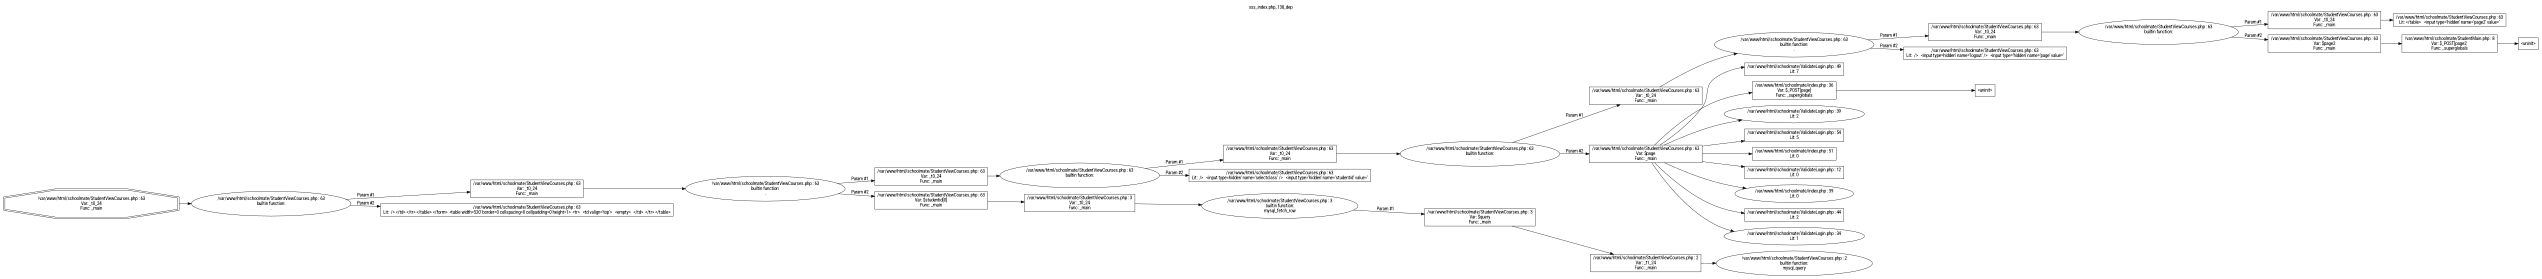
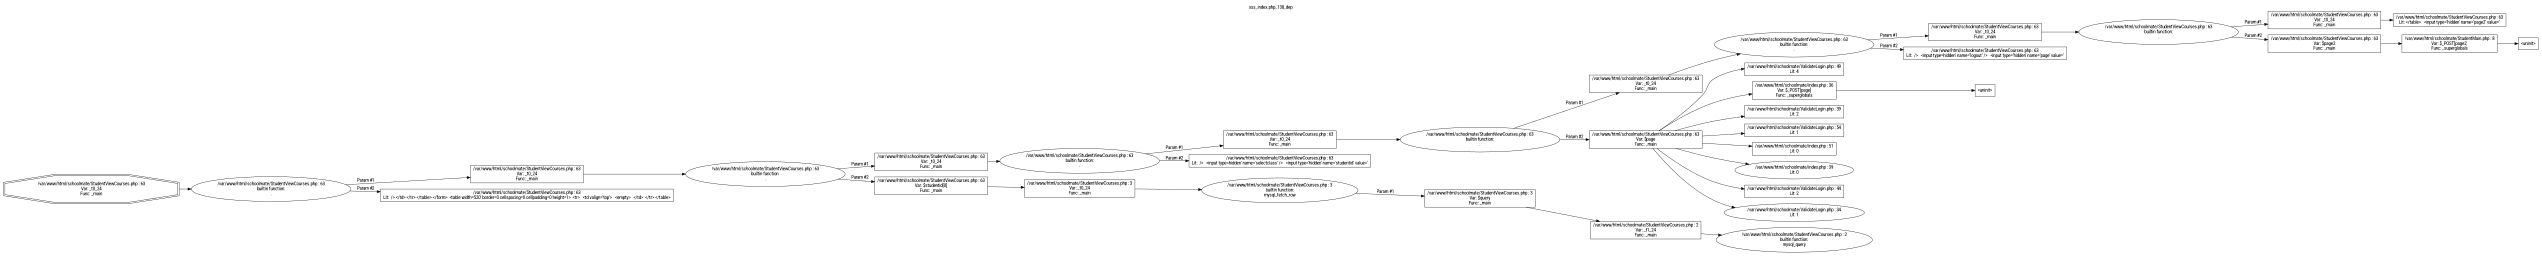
node "/var/www/html/schoolmate/ValidateLogin.php : 49 Lit: 7": label "/var/www/html/schoolmate/ValidateLogin.php : 49 Lit: 7" -> "/var/www/html/schoolmate/ValidateLogin.php : 49 Lit: 4"
node "/var/www/html/schoolmate/ValidateLogin.php : 39 Lit: 2": shape ellipse -> box
node "/var/www/html/schoolmate/ValidateLogin.php : 54 Lit: 5": label "/var/www/html/schoolmate/ValidateLogin.php : 54 Lit: 5" -> "/var/www/html/schoolmate/ValidateLogin.php : 54 Lit: 1"
node "/var/www/html/schoolmate/ValidateLogin.php : 12 Lit: 0": removed
